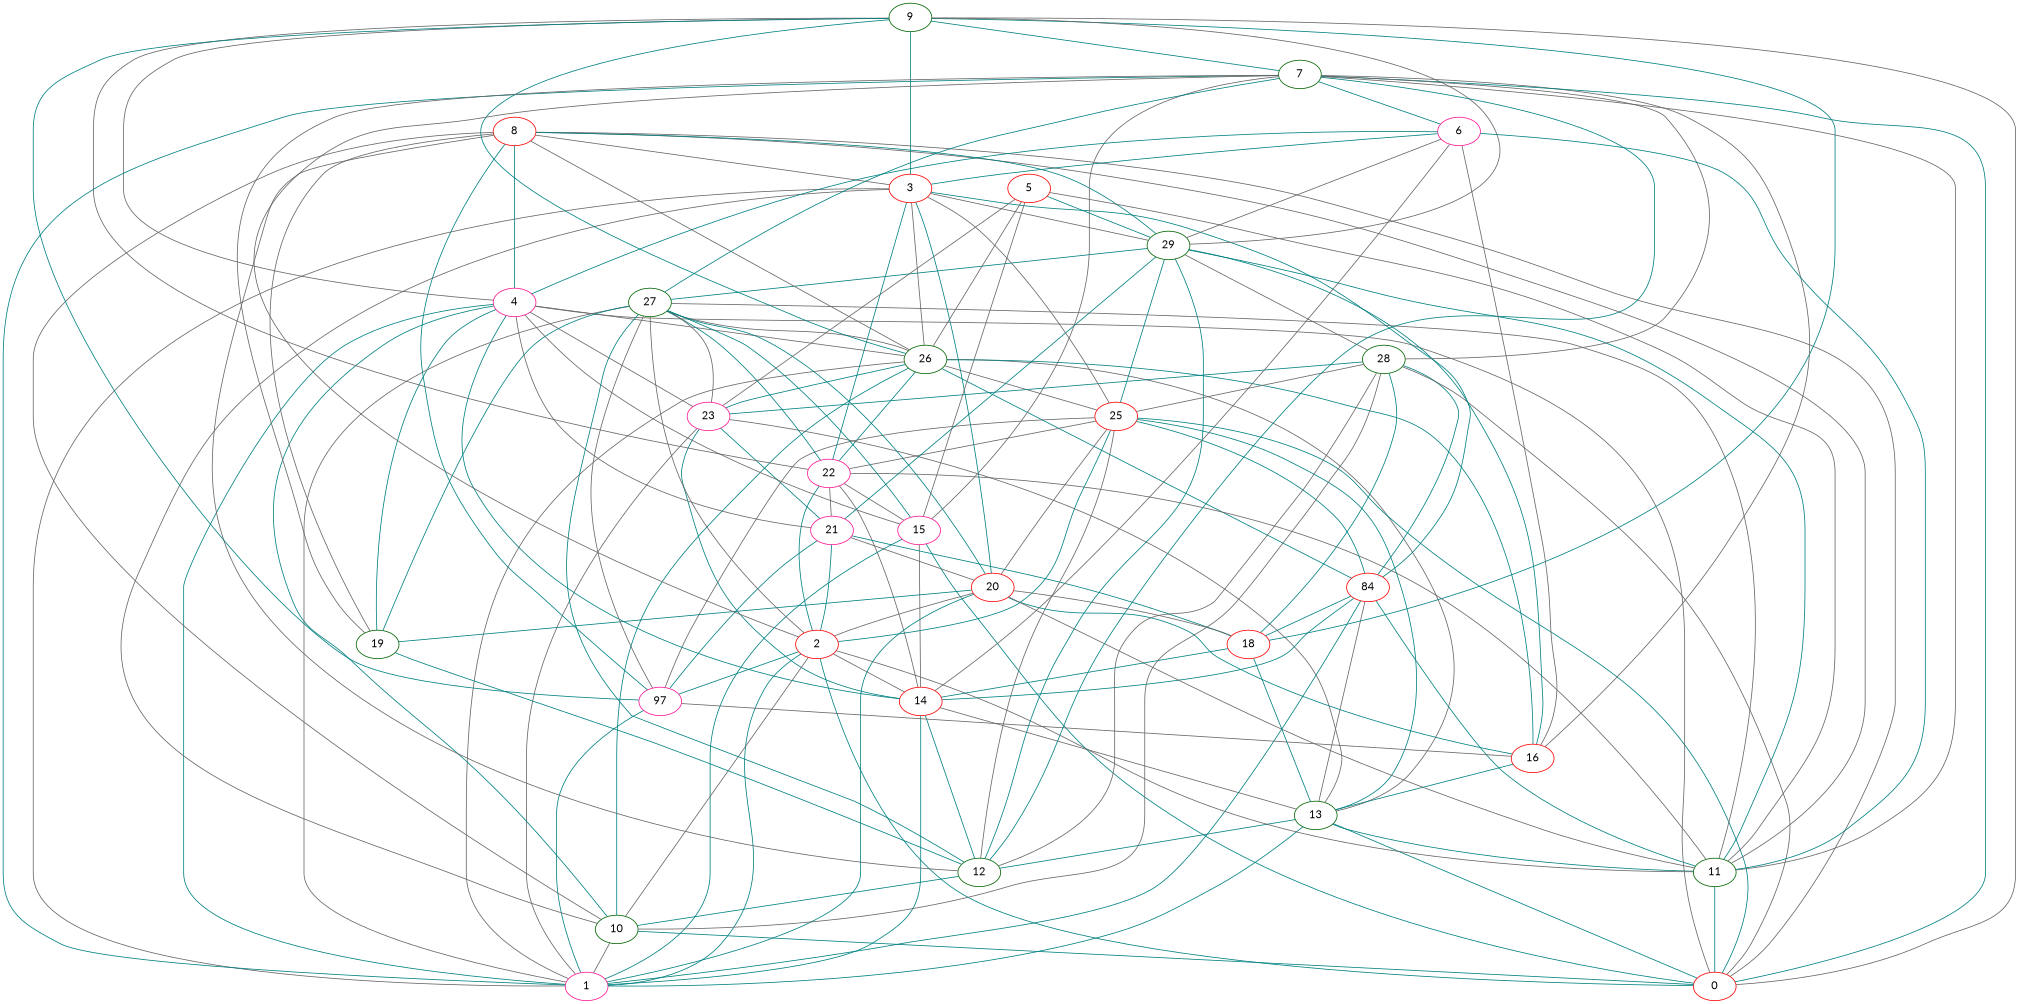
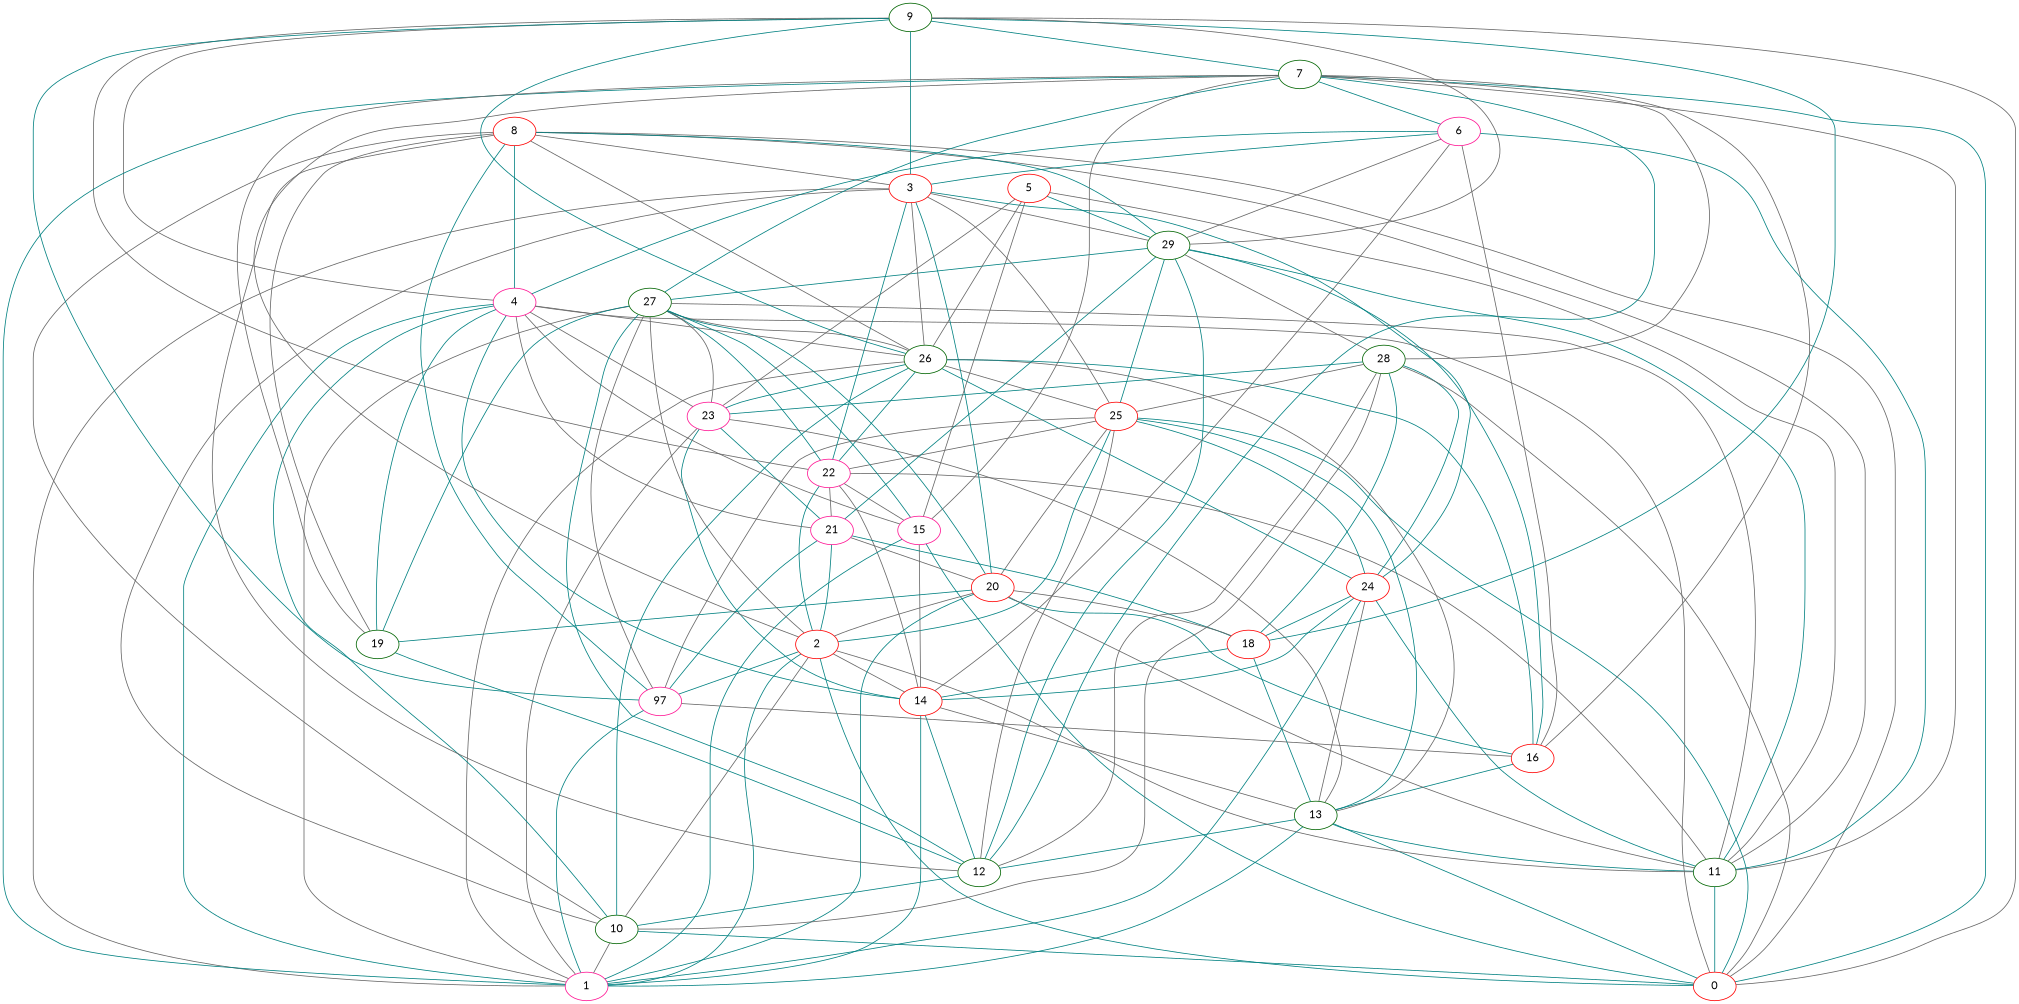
node "84": label "84" -> "24"
